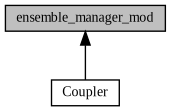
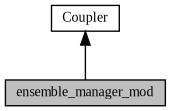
edge "Coupler" -> "ensemble_manager_mod": reversed
